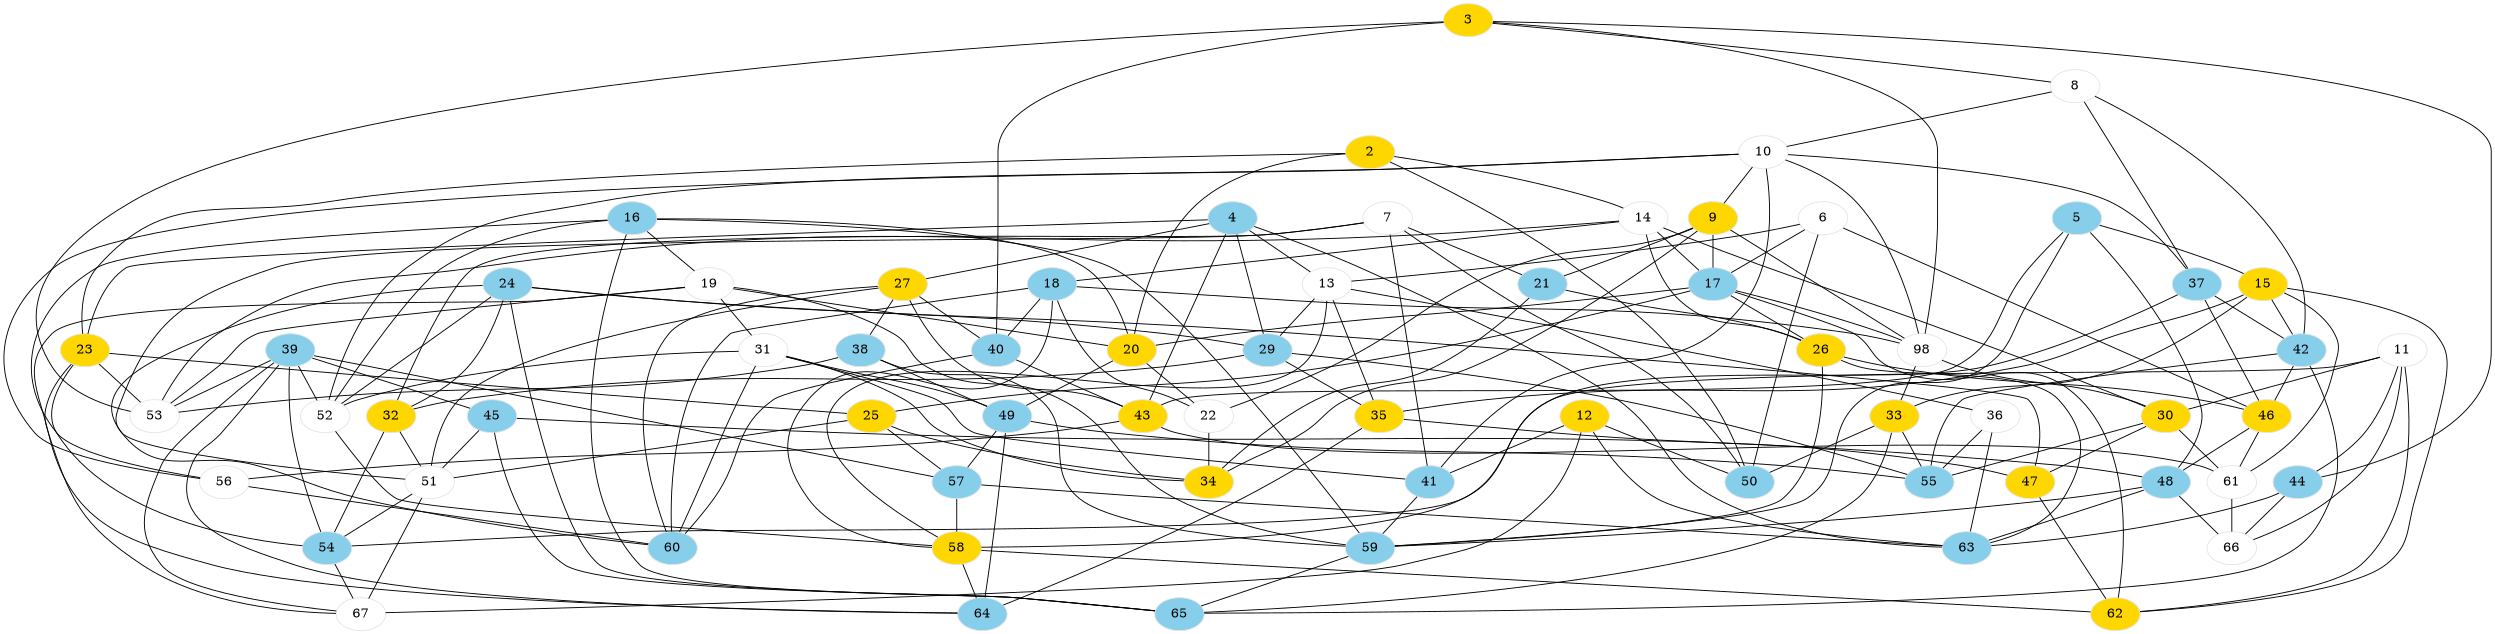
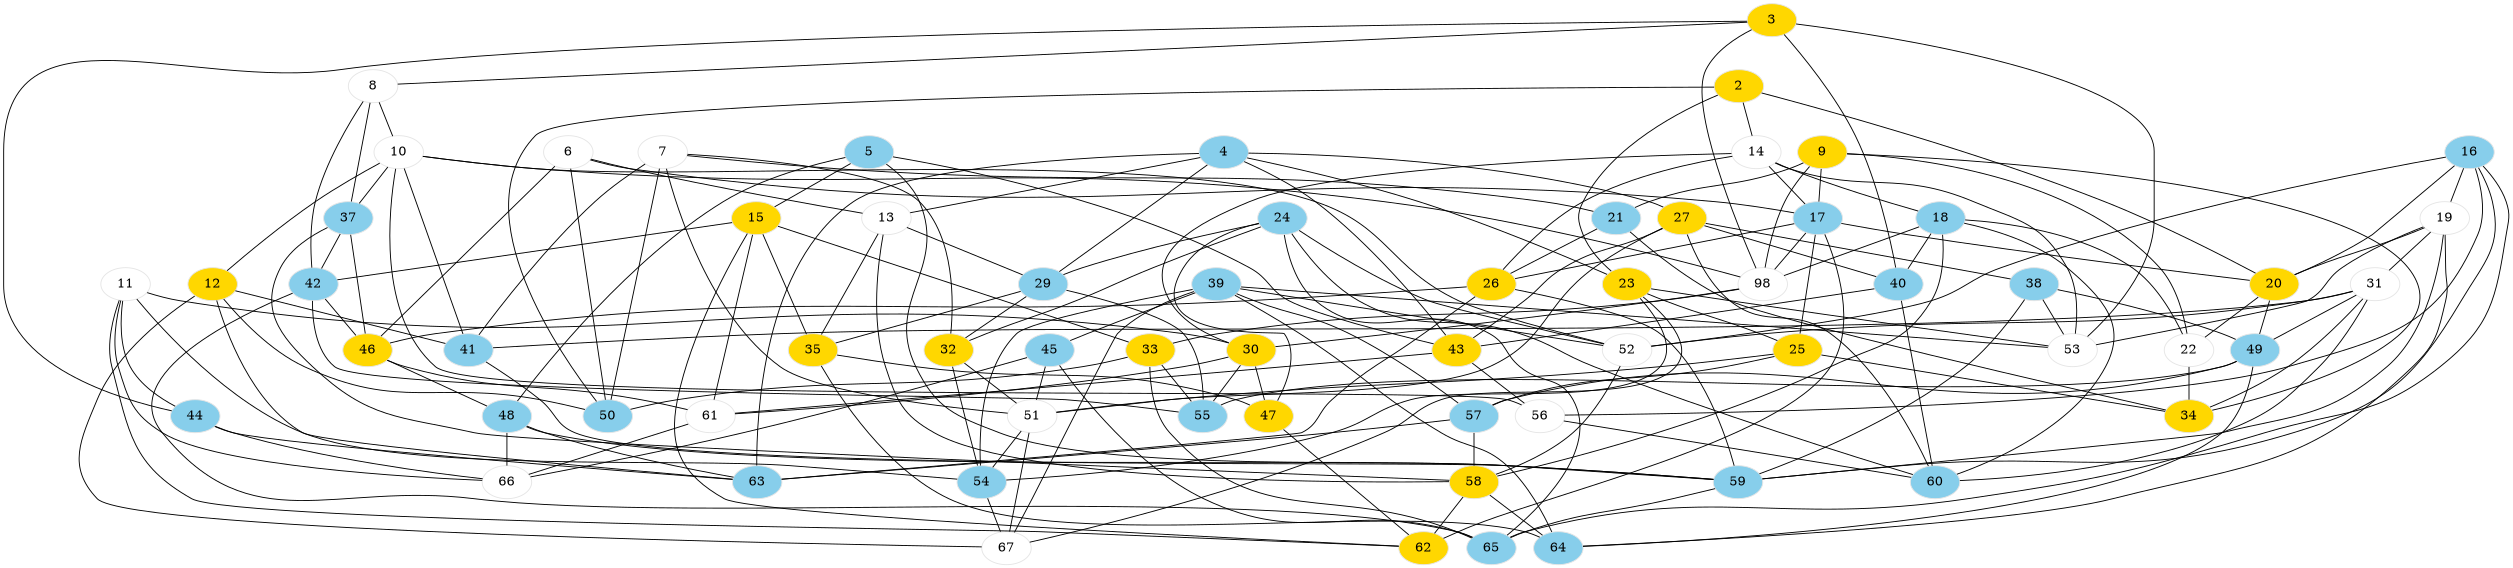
edge "10" -- "9": now "10" -- "12"
node "36": removed
edge "45" -- "48": now "45" -- "66"
